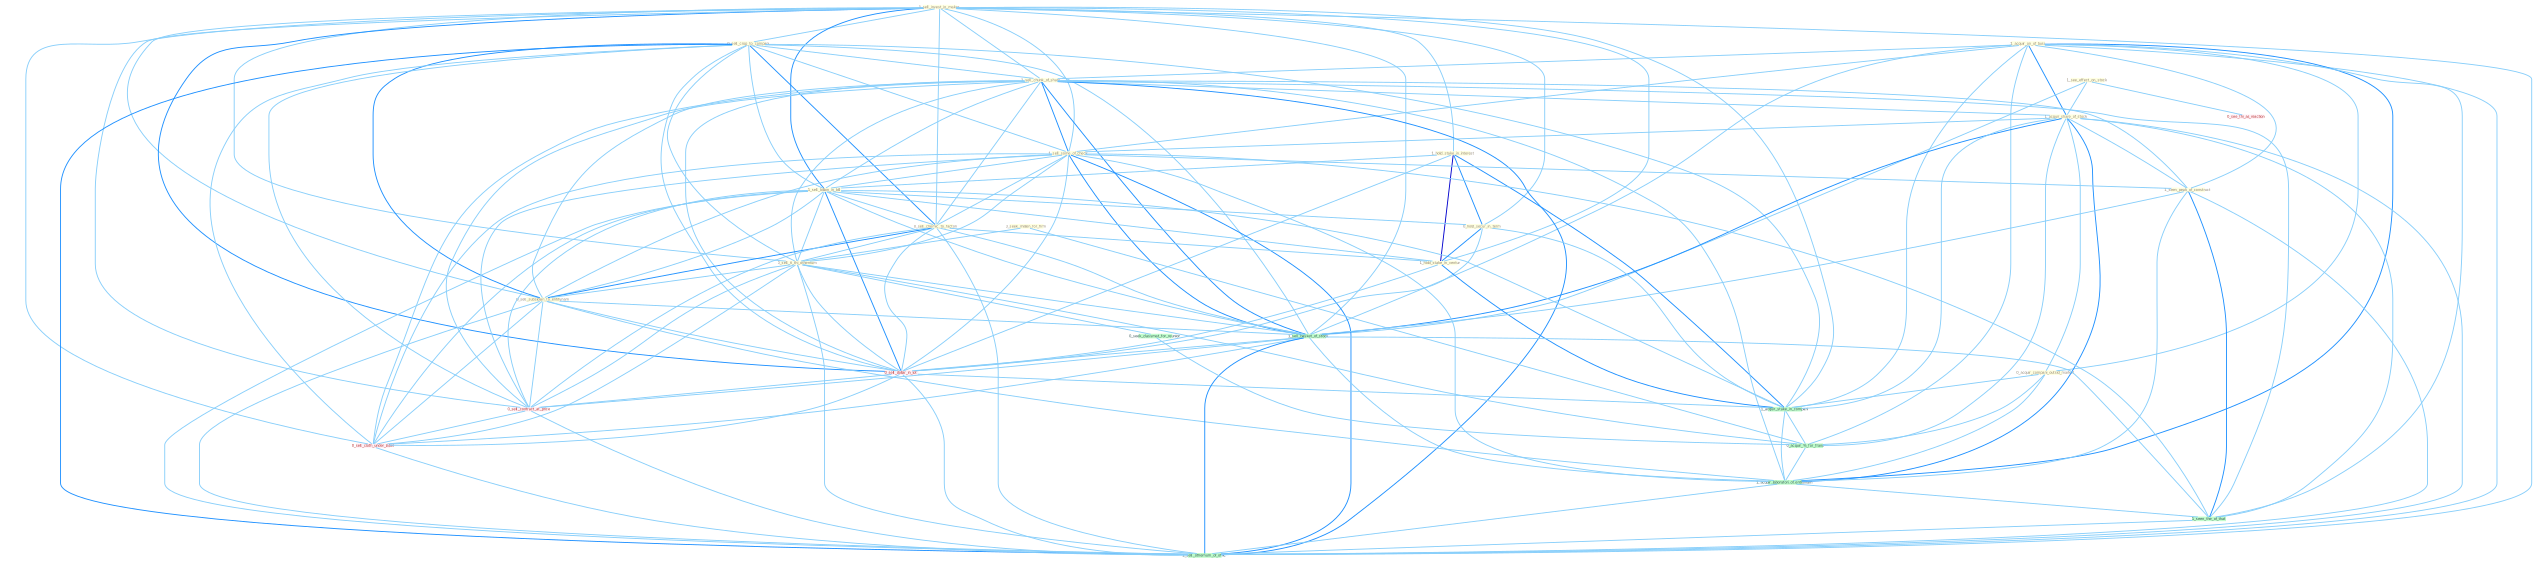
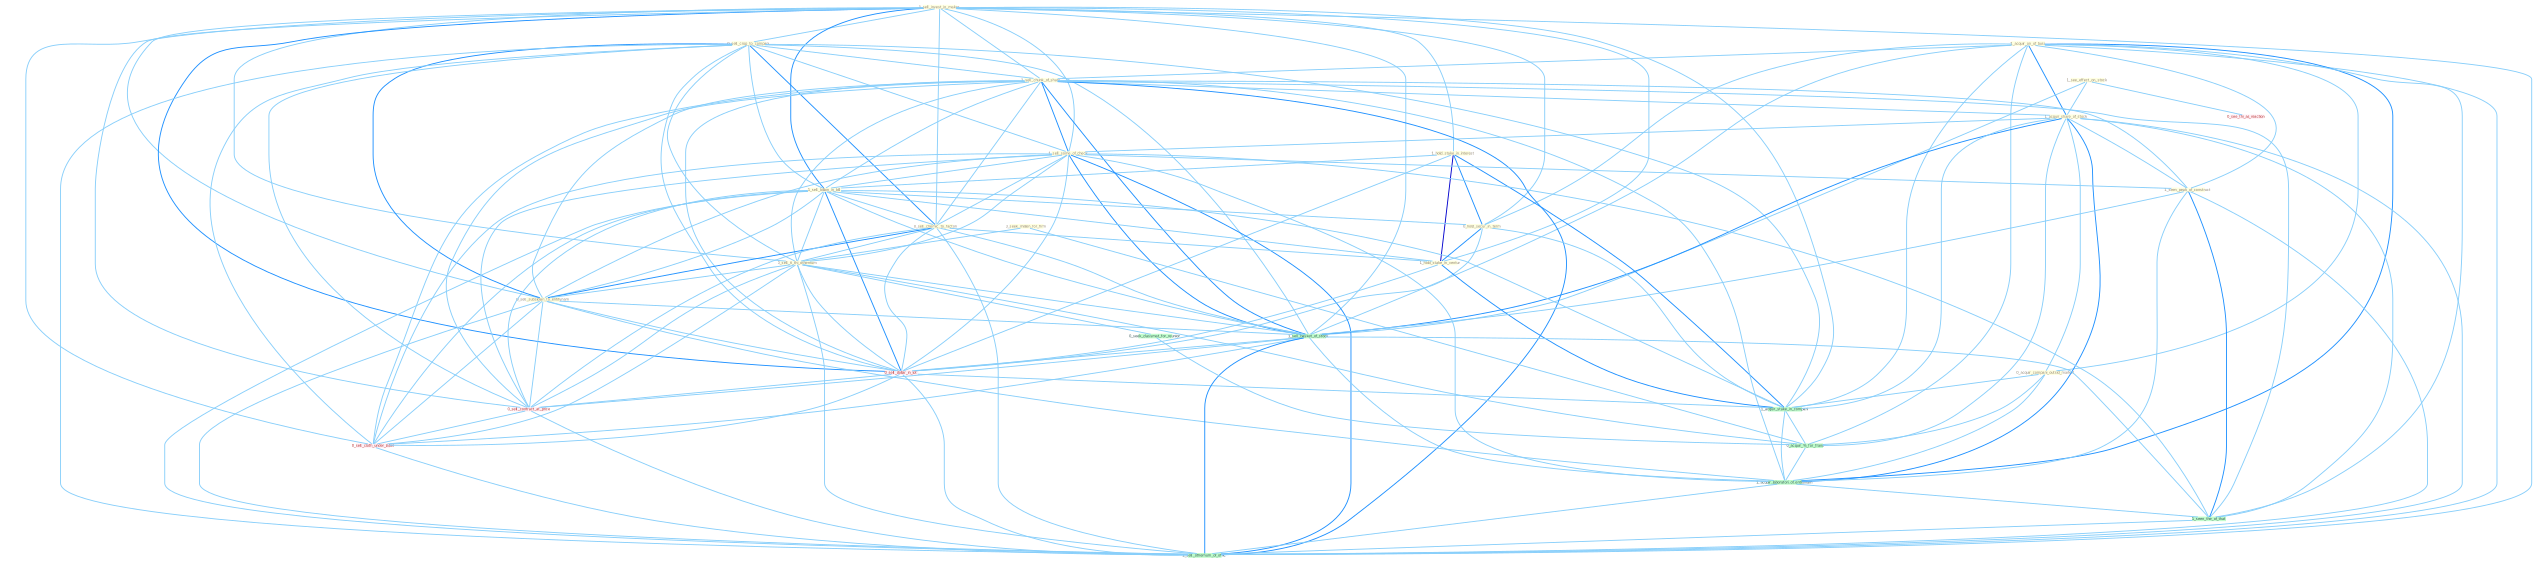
edge "1_acquir_on_of_busi" -- "1_sell_some_of_check": now "1_acquir_on_of_busi" -- "0_hold_secur_in_term"
edge "0_sell_crop_to_compani" -- "1_sell_othernum_of_offic": color #1e90ff -> #87cefa
